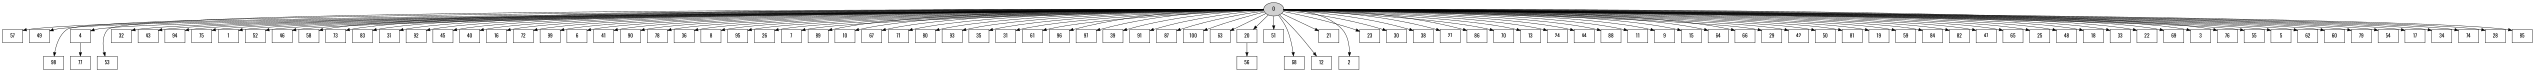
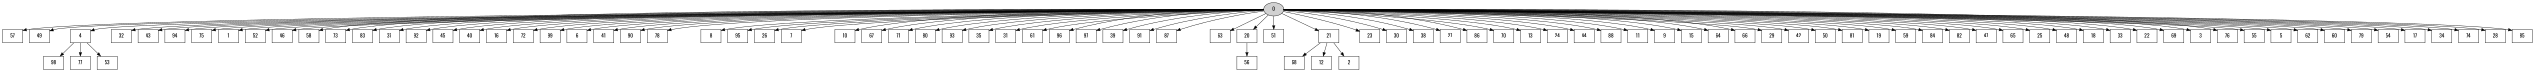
edge "0" -> "53": now "4" -> "53"
edge "0" -> "98": now "4" -> "98"
edge "0" -> "2": now "21" -> "2"
edge "0" -> "68": now "21" -> "68"
edge "0" -> "12": now "21" -> "12"
node "36": removed
node "89": removed
node "100": removed
